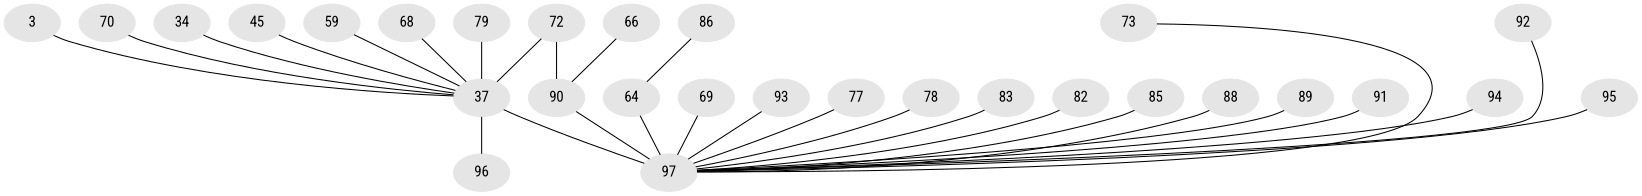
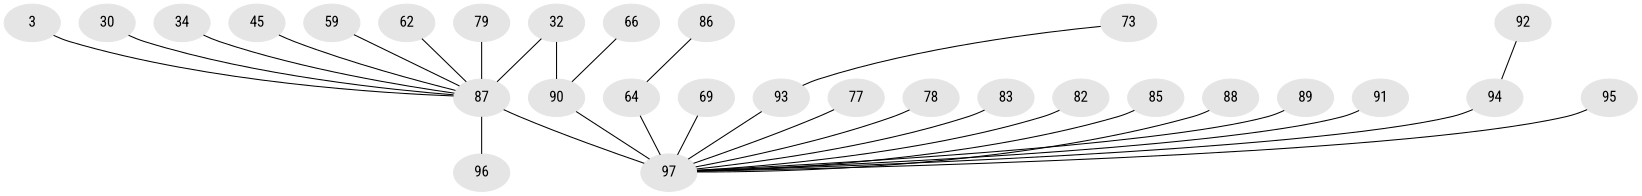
node "70": label "70" -> "30"
node "68": label "68" -> "62"
node "72": label "72" -> "32"
node "37": label "37" -> "87"
edge "73" -- "97": now "73" -- "93"
edge "92" -- "97": now "92" -- "94"
